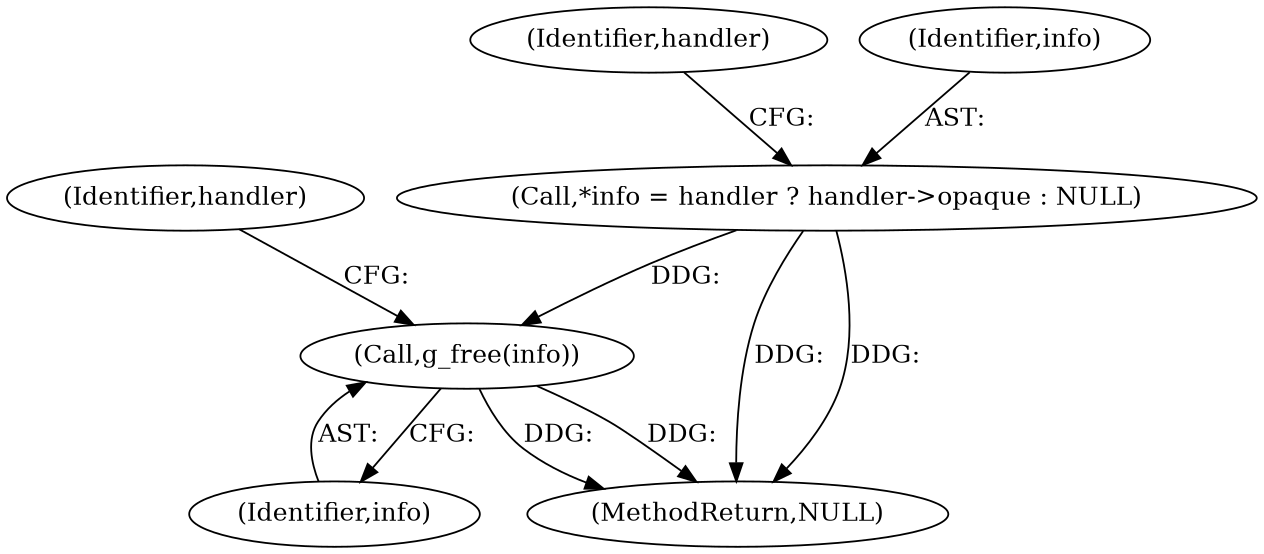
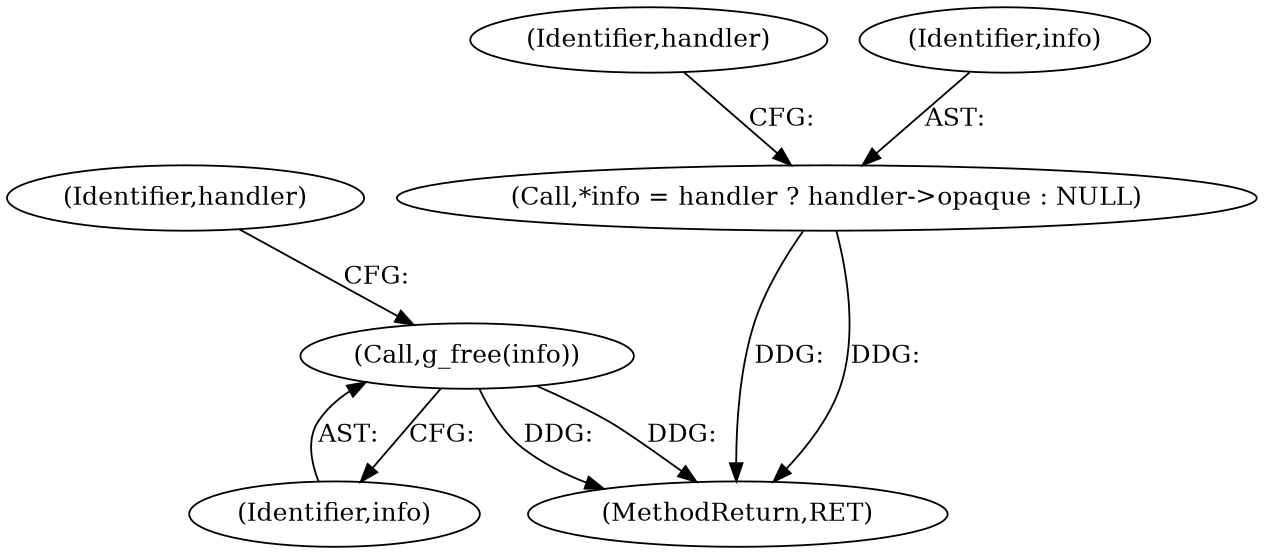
edge "(Call,*info = handler ? handler->opaque : NULL)" -> "(Call,g_free(info))": removed, label "DDG:"
node "(MethodReturn,NULL)": label "(MethodReturn,NULL)" -> "(MethodReturn,RET)"
